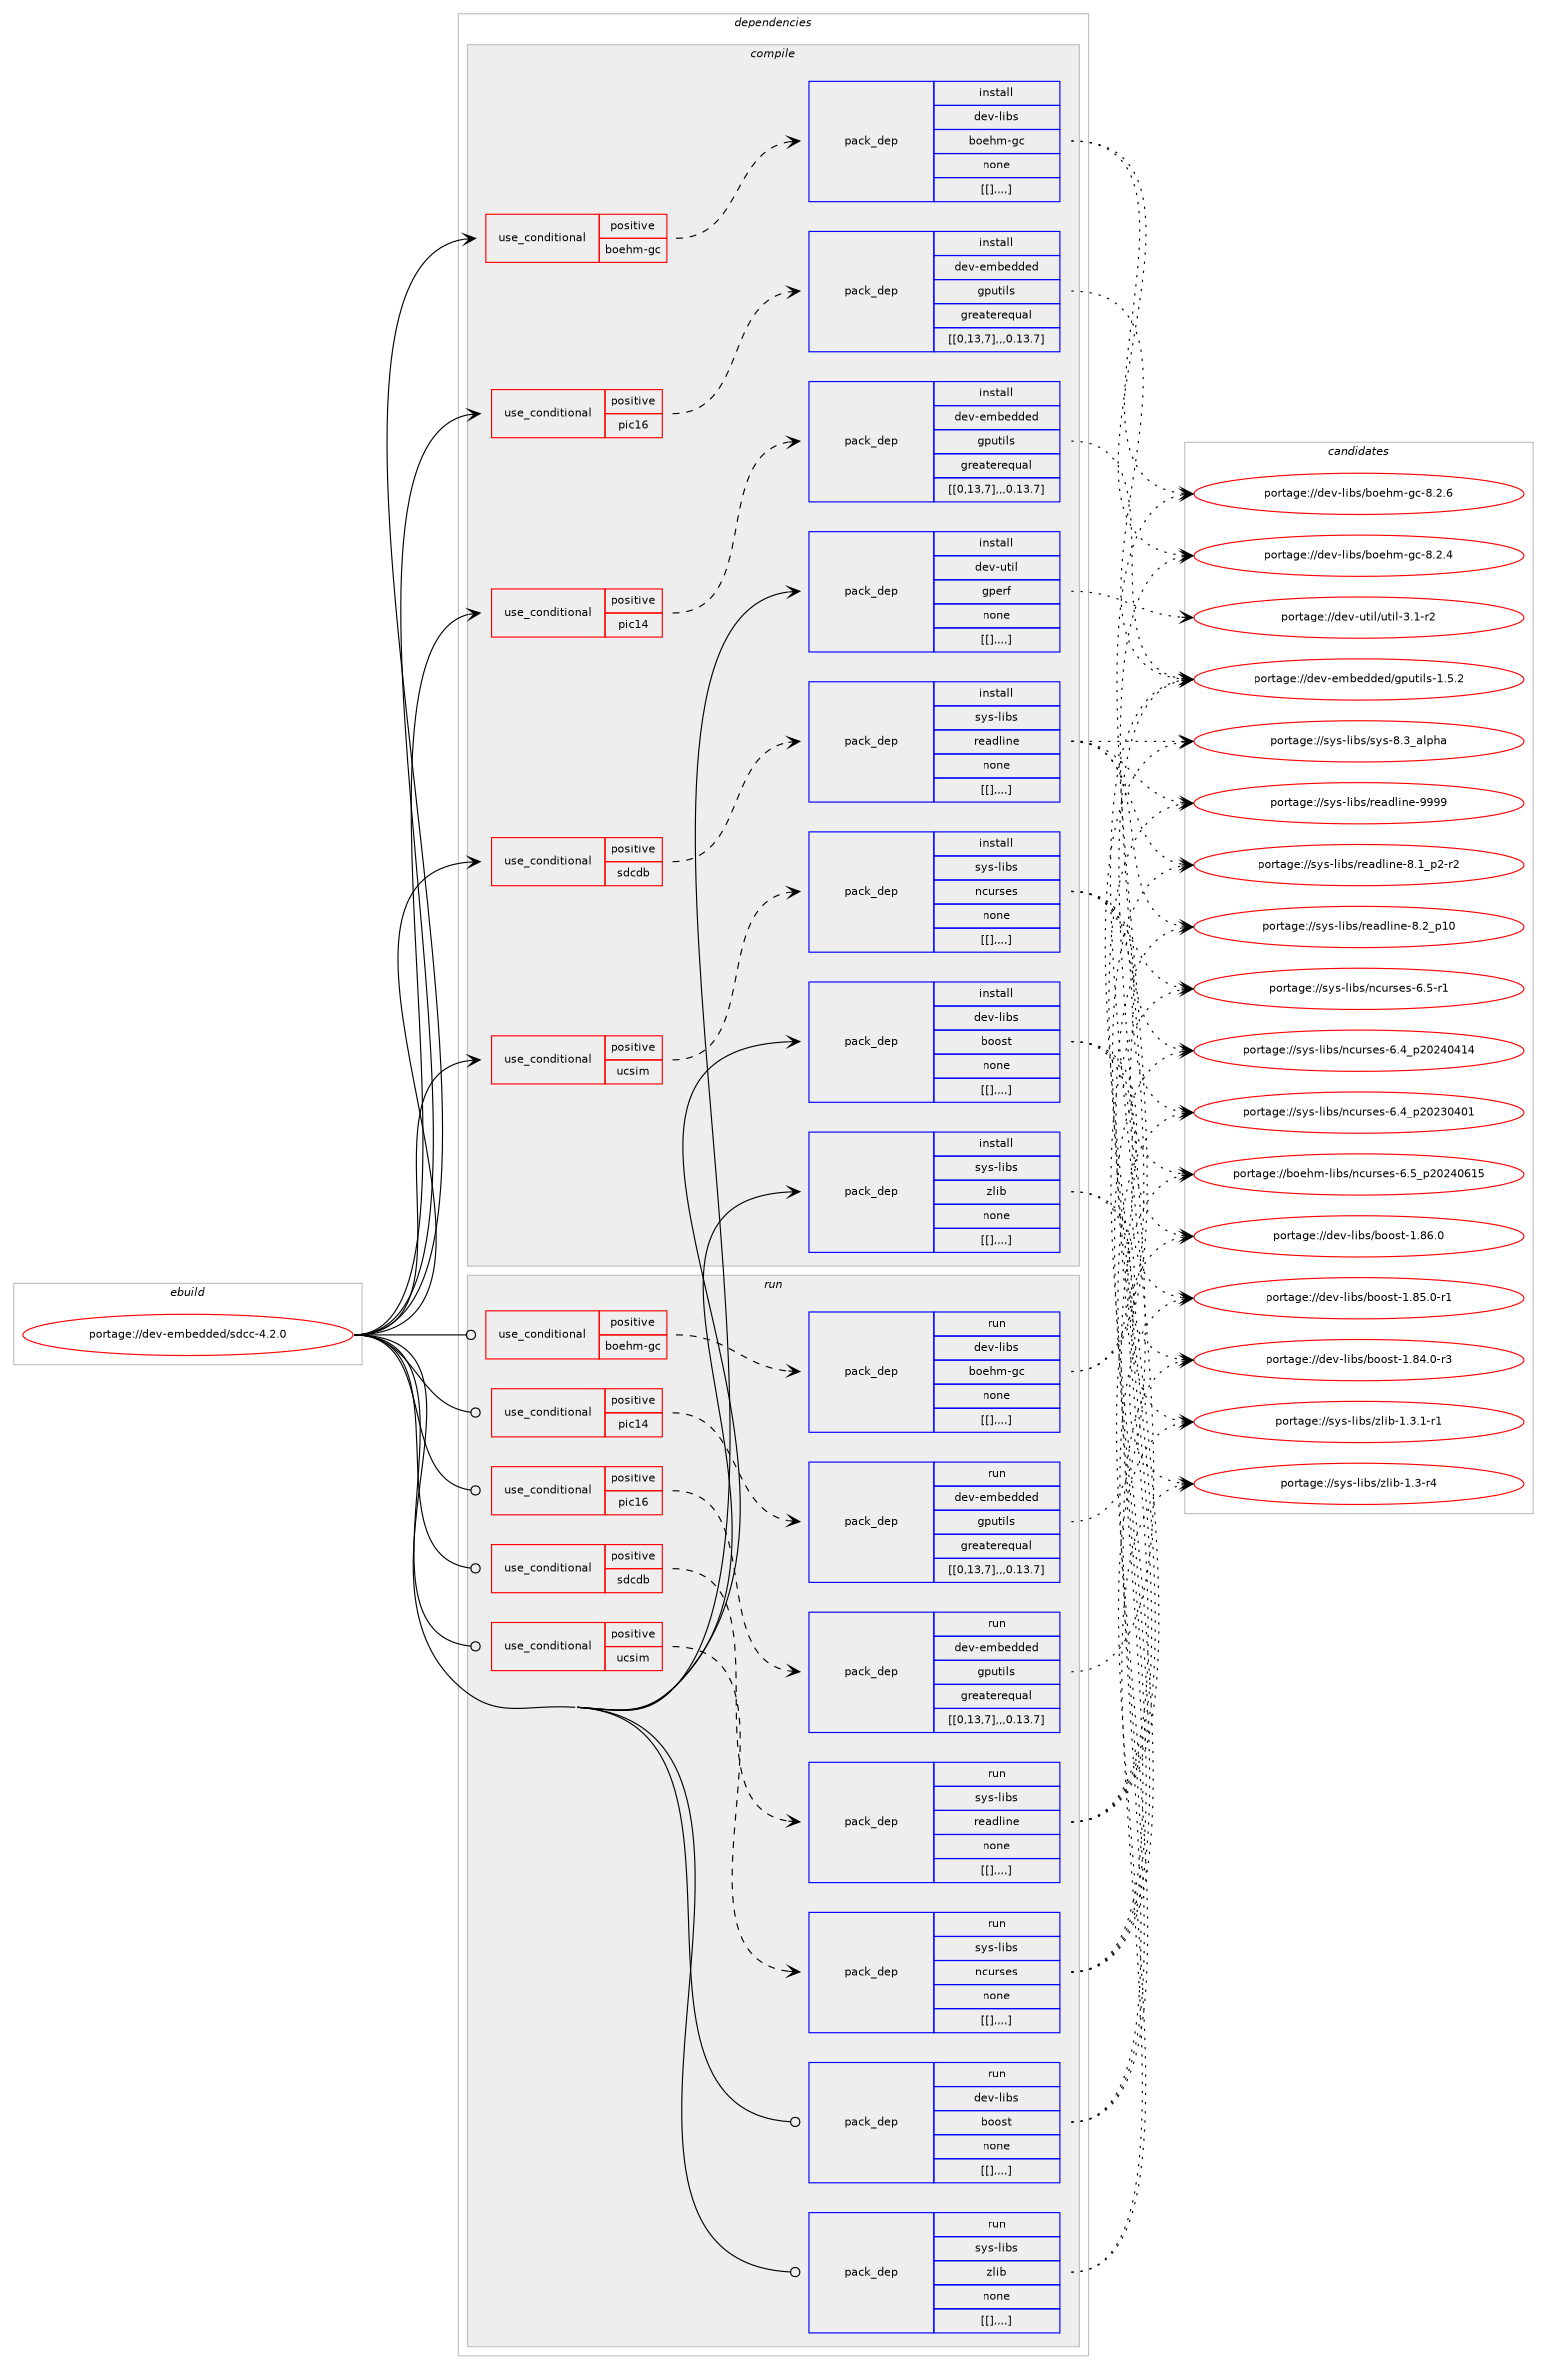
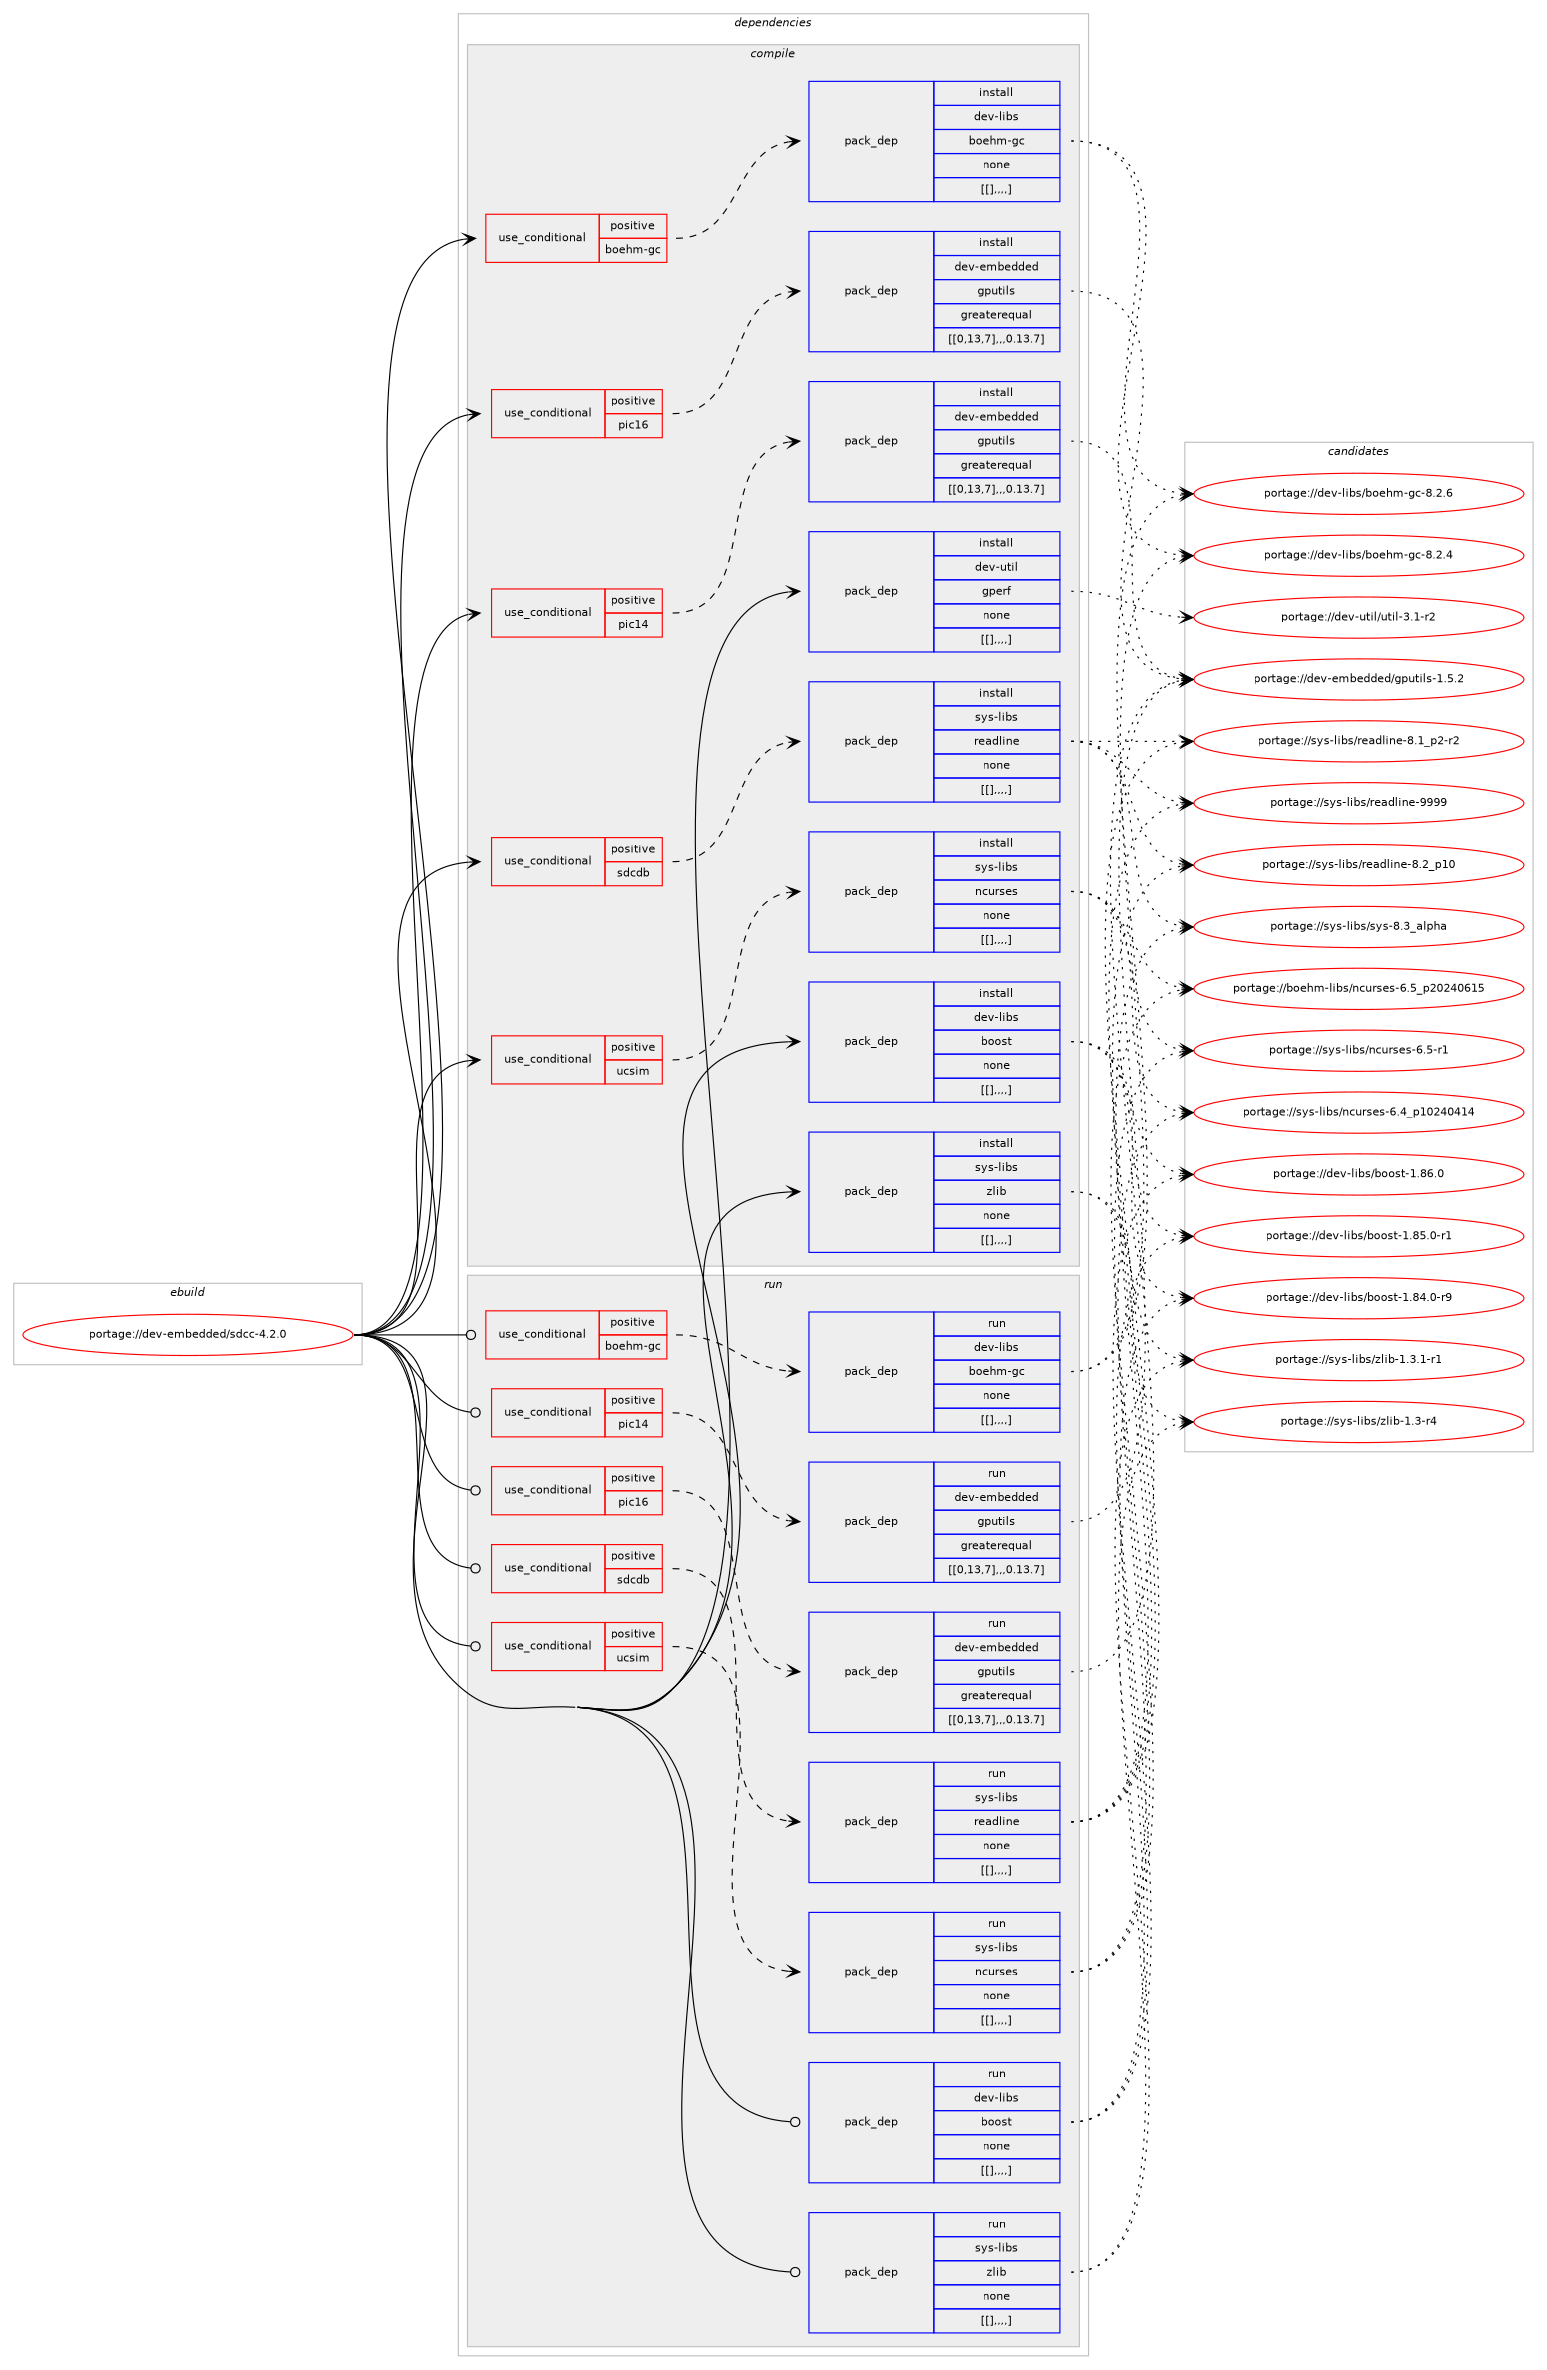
node "portage://sys-libs/ncurses-6.4_p20240414": label "portage://sys-libs/ncurses-6.4_p20240414" -> "portage://sys-libs/ncurses-6.4_p10240414"
node "portage://sys-libs/ncurses-6.4_p20230401": removed
node "portage://dev-libs/boost-1.84.0-r3": label "portage://dev-libs/boost-1.84.0-r3" -> "portage://dev-libs/boost-1.84.0-r9"
